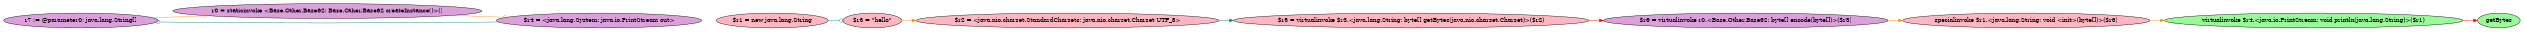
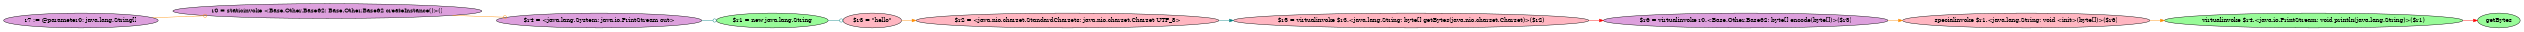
node "$r1 = new java.lang.String": fillcolor lightpink -> palegreen
edge "$r4 = <java.lang.System: java.io.PrintStream out>" -> "r7 := @parameter0: java.lang.String[]": now "$r4 = <java.lang.System: java.io.PrintStream out>" -> "$r1 = new java.lang.String"
